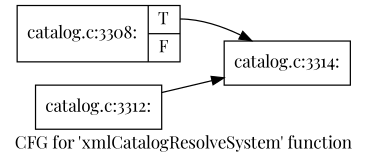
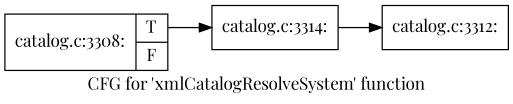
edge "catalog.c:3312:" -> "catalog.c:3314:": reversed
